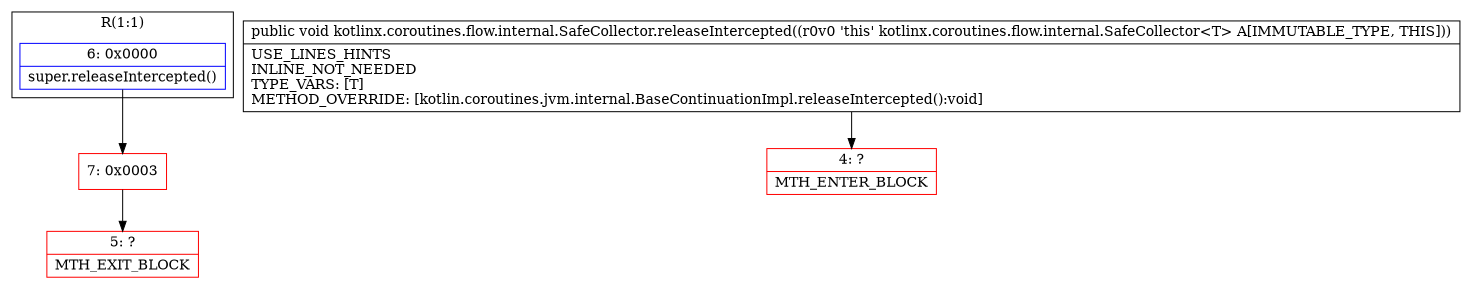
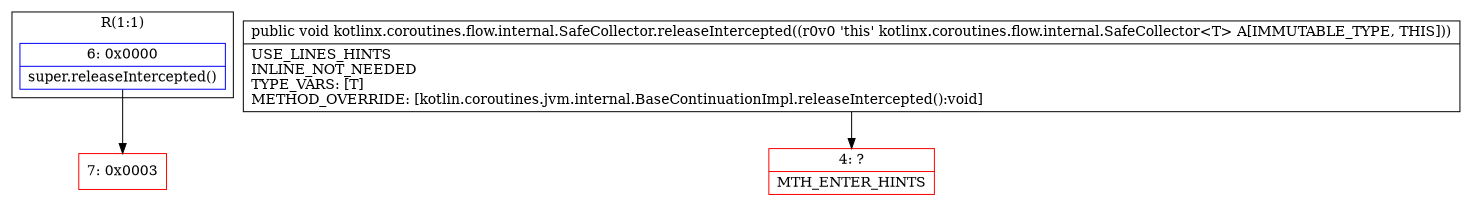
node "4: ?": text "MTH_ENTER_BLOCK" -> "MTH_ENTER_HINTS"
node "5: ?": removed
